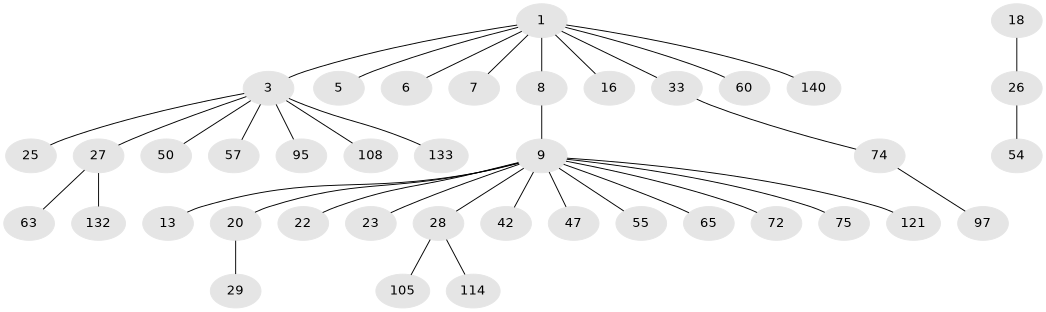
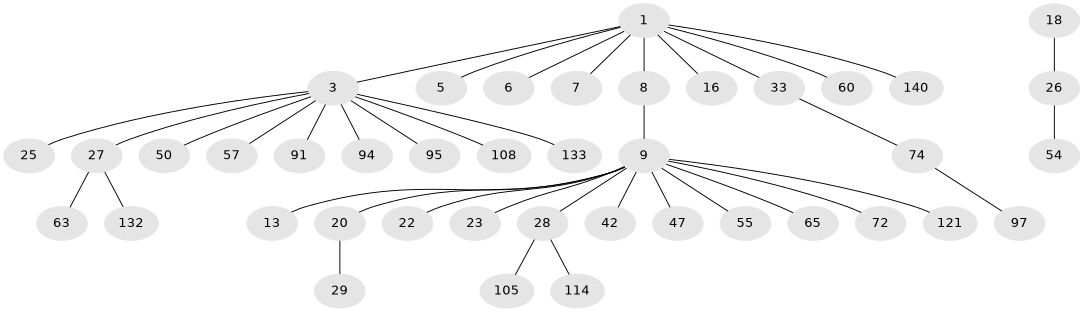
node "91": added
node "94": added
node "75": removed
